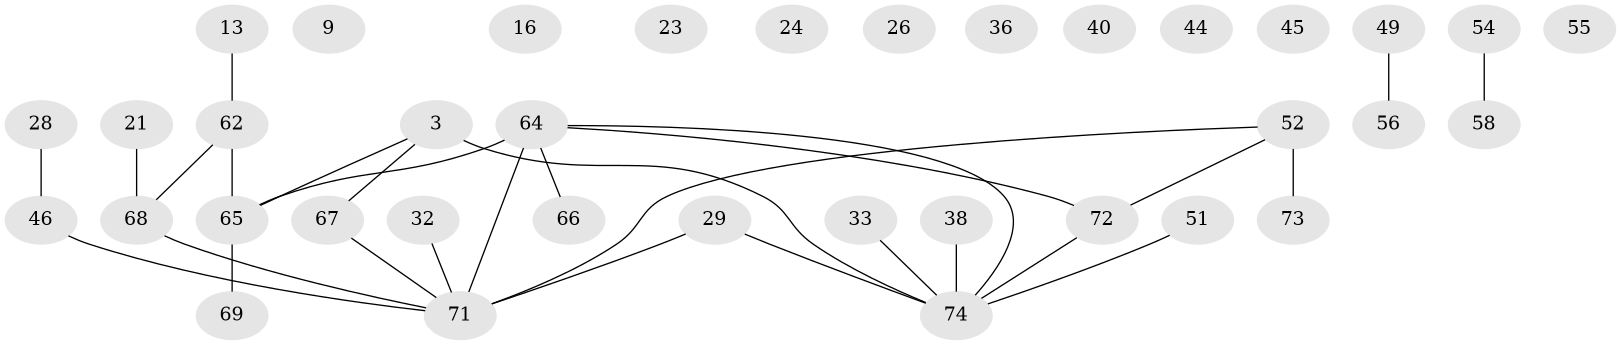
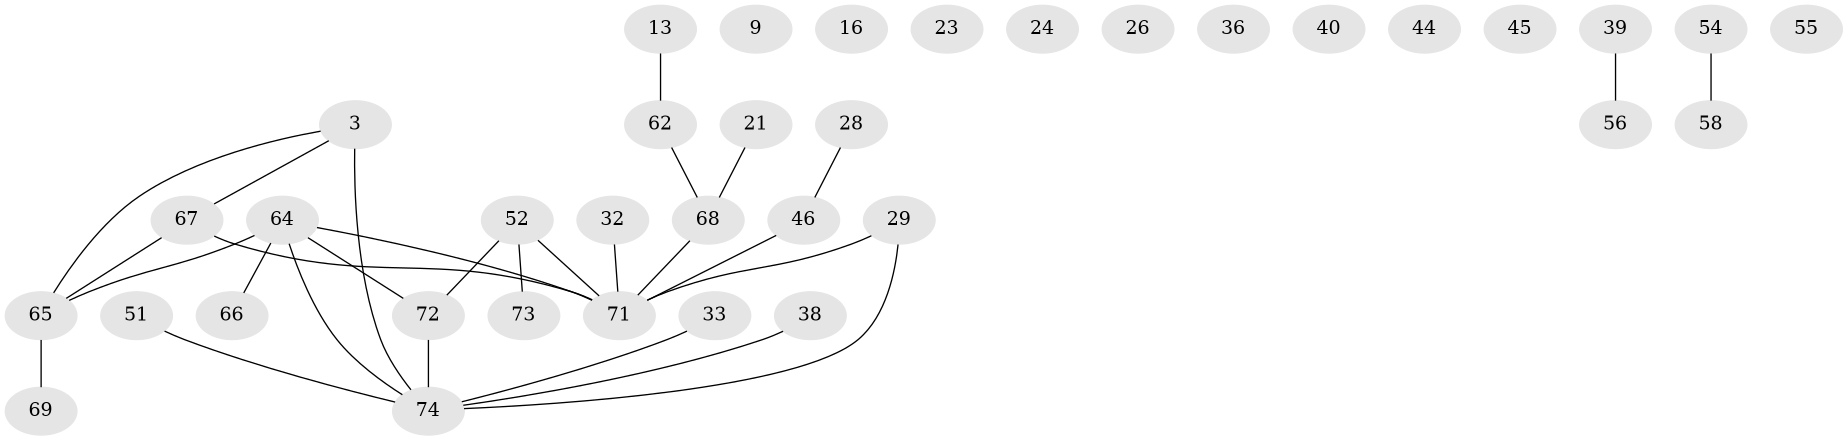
node "49": label "49" -> "39"
edge "62" -- "65": now "67" -- "65"
